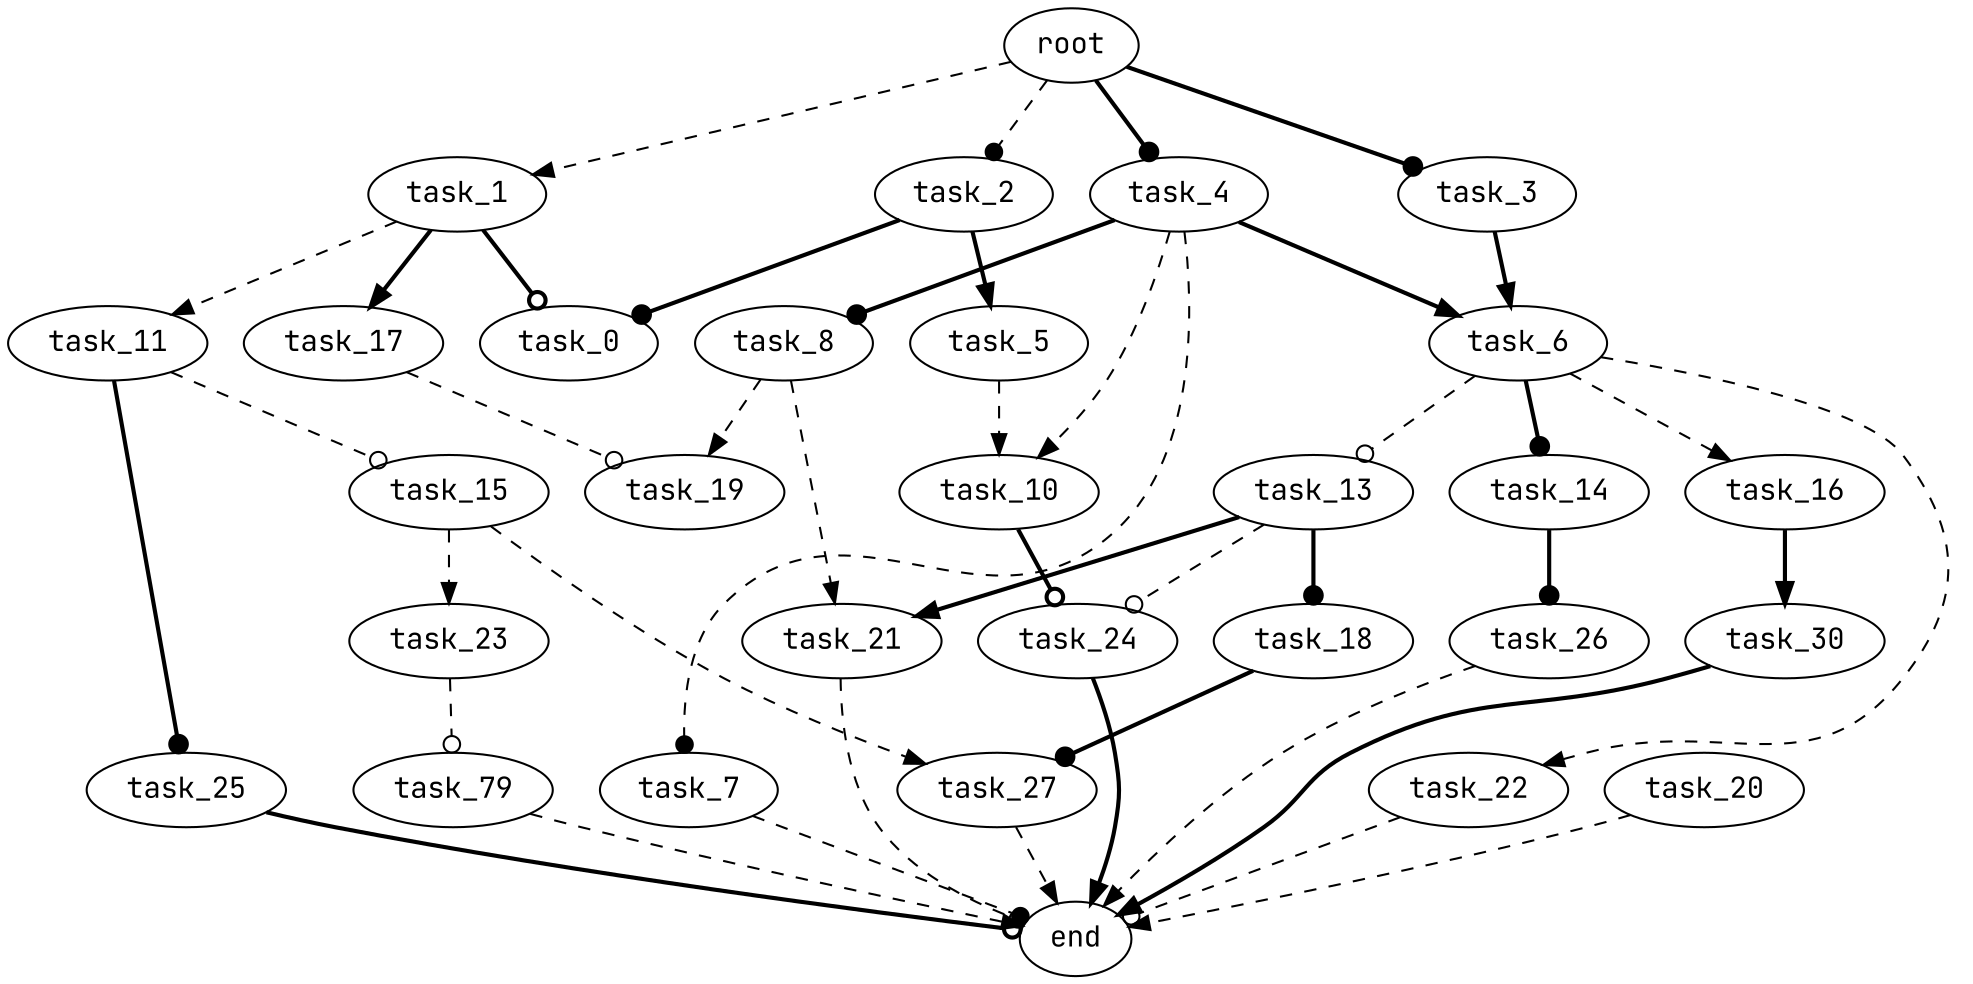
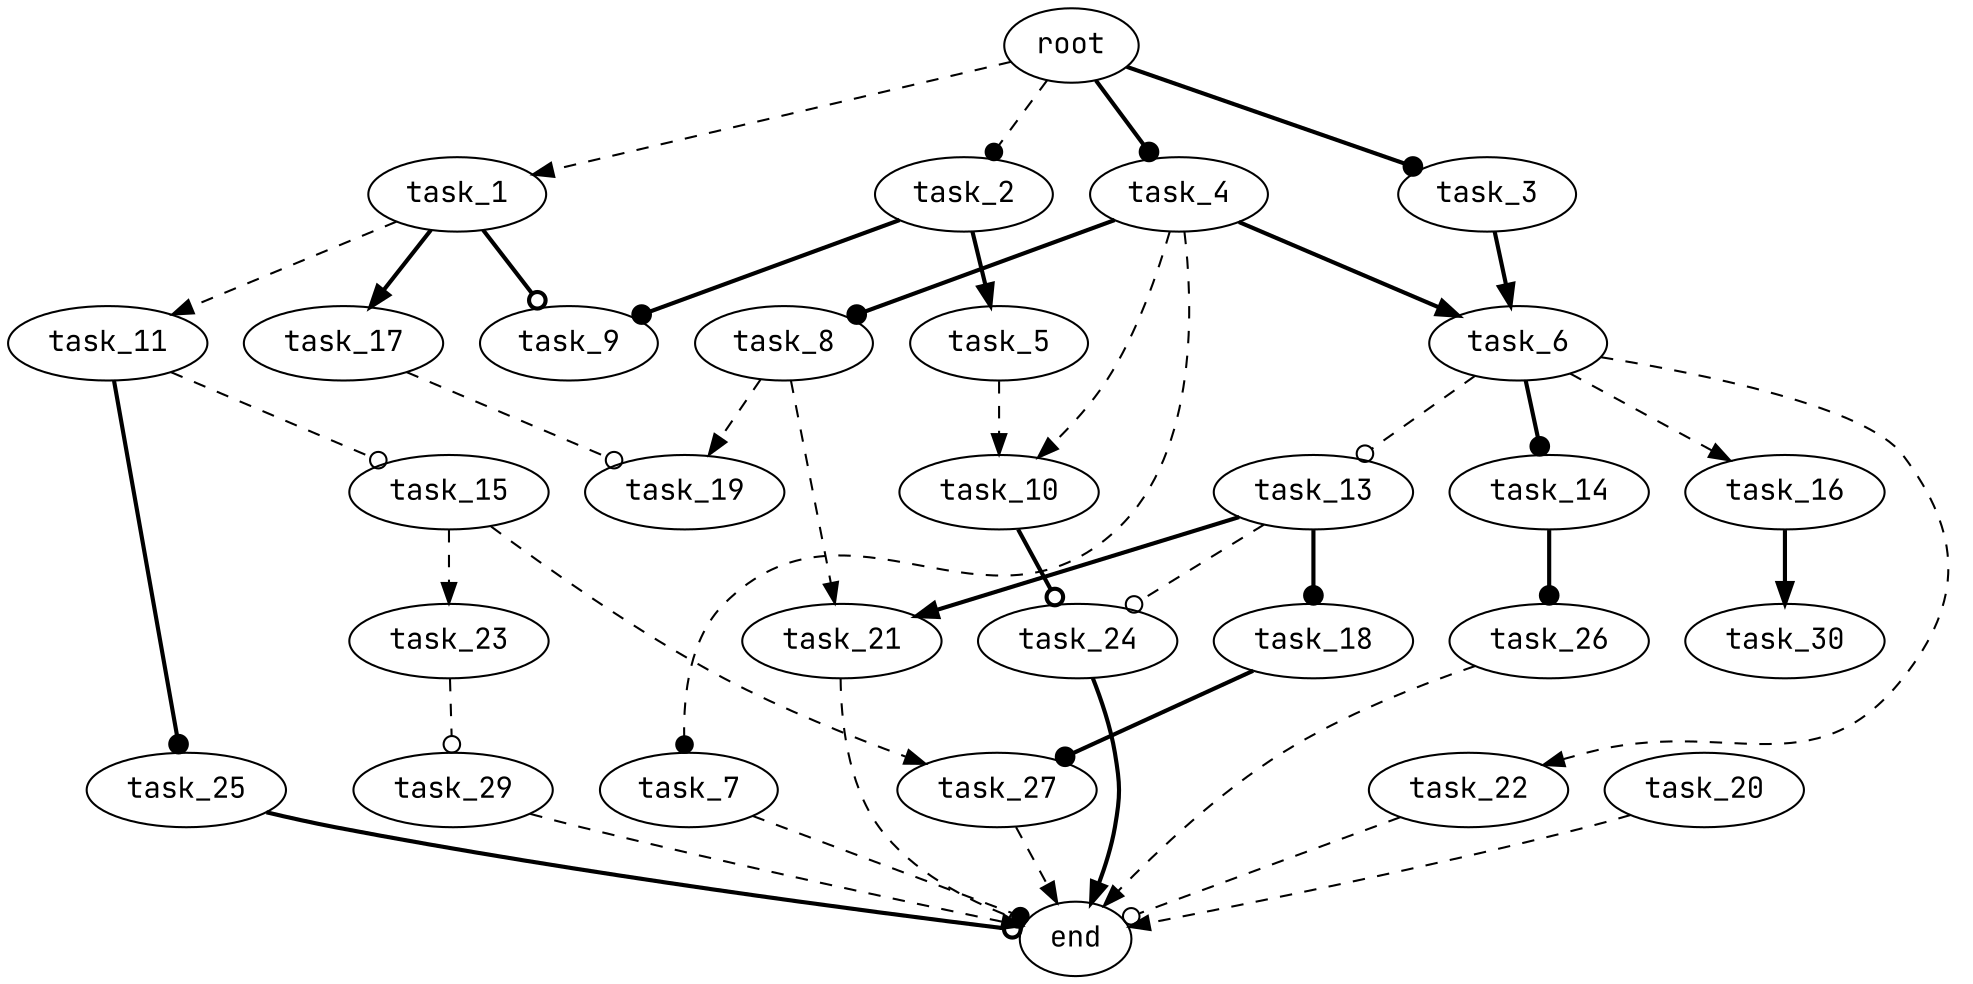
node "task_0": label "task_0" -> "task_9"
edge "task_30" -> "end": removed
node "task_79": label "task_79" -> "task_29"
